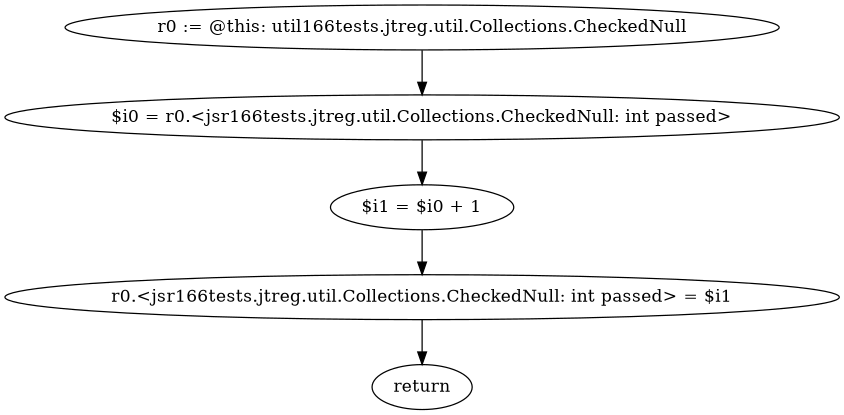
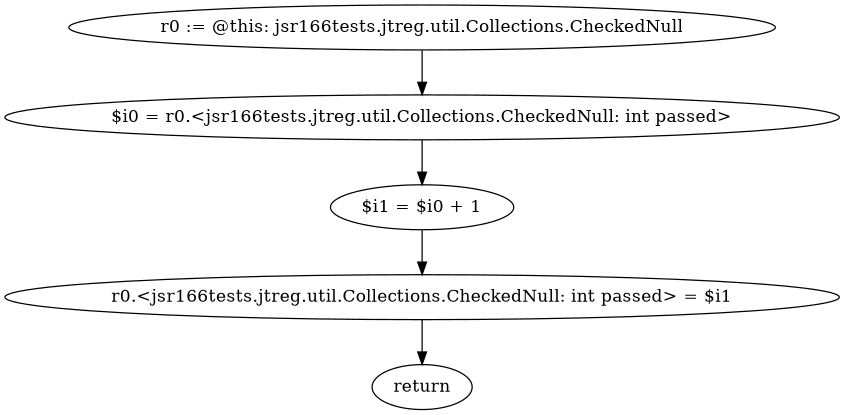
node "r0 := @this: util166tests.jtreg.util.Collections.CheckedNull": label "r0 := @this: util166tests.jtreg.util.Collections.CheckedNull" -> "r0 := @this: jsr166tests.jtreg.util.Collections.CheckedNull"
